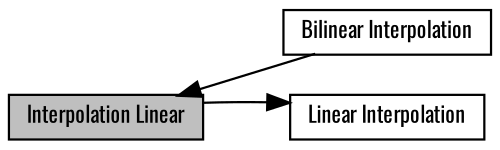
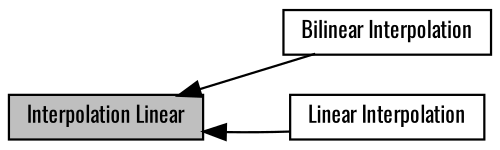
edge "Interpolation Linear" -> "Linear Interpolation": reversed
